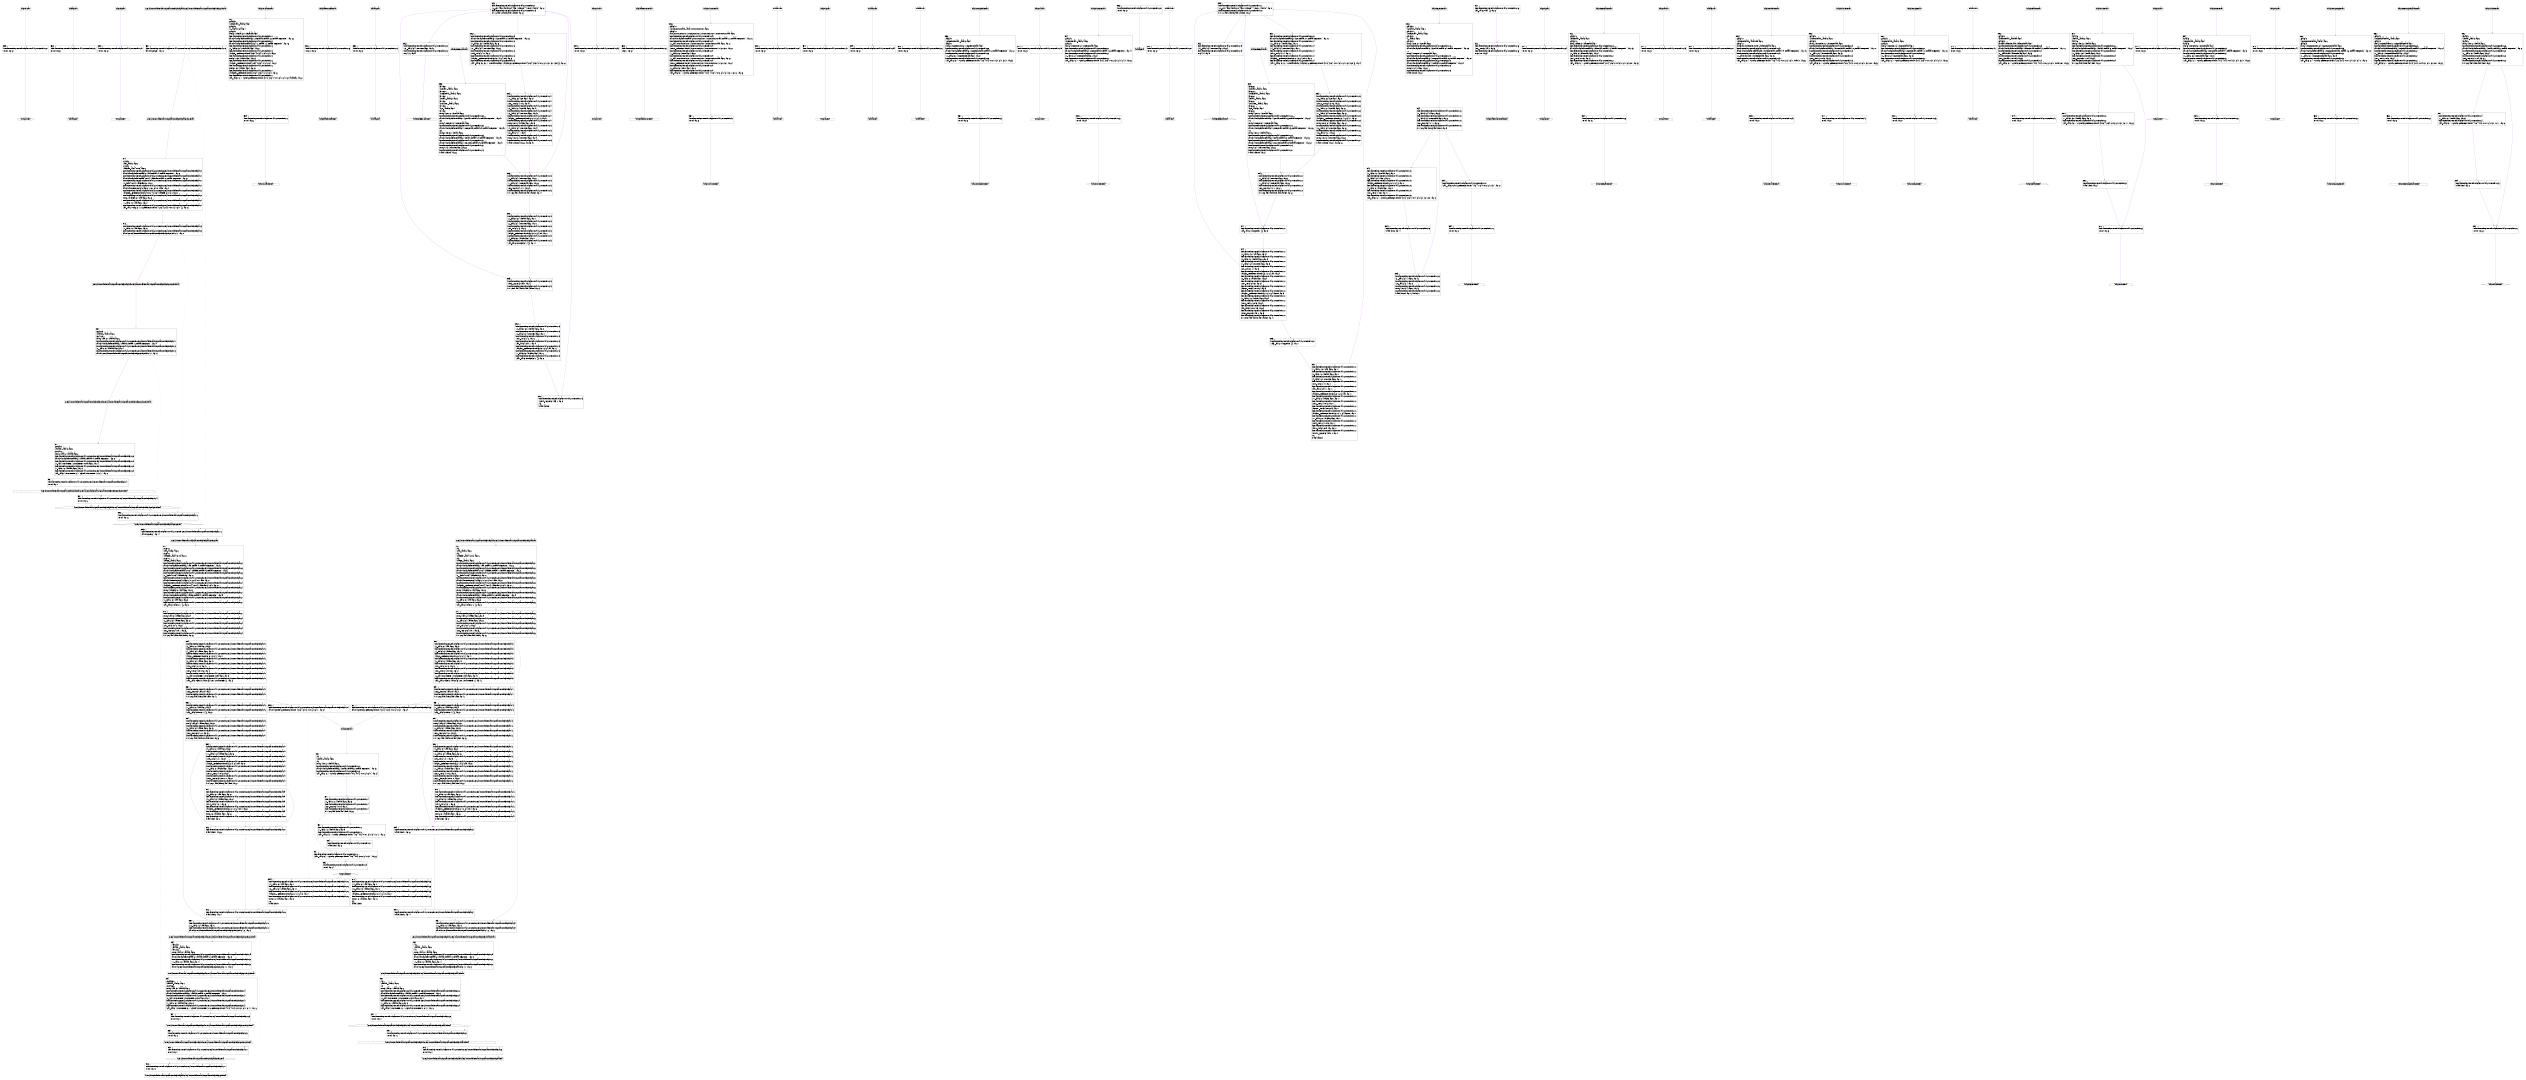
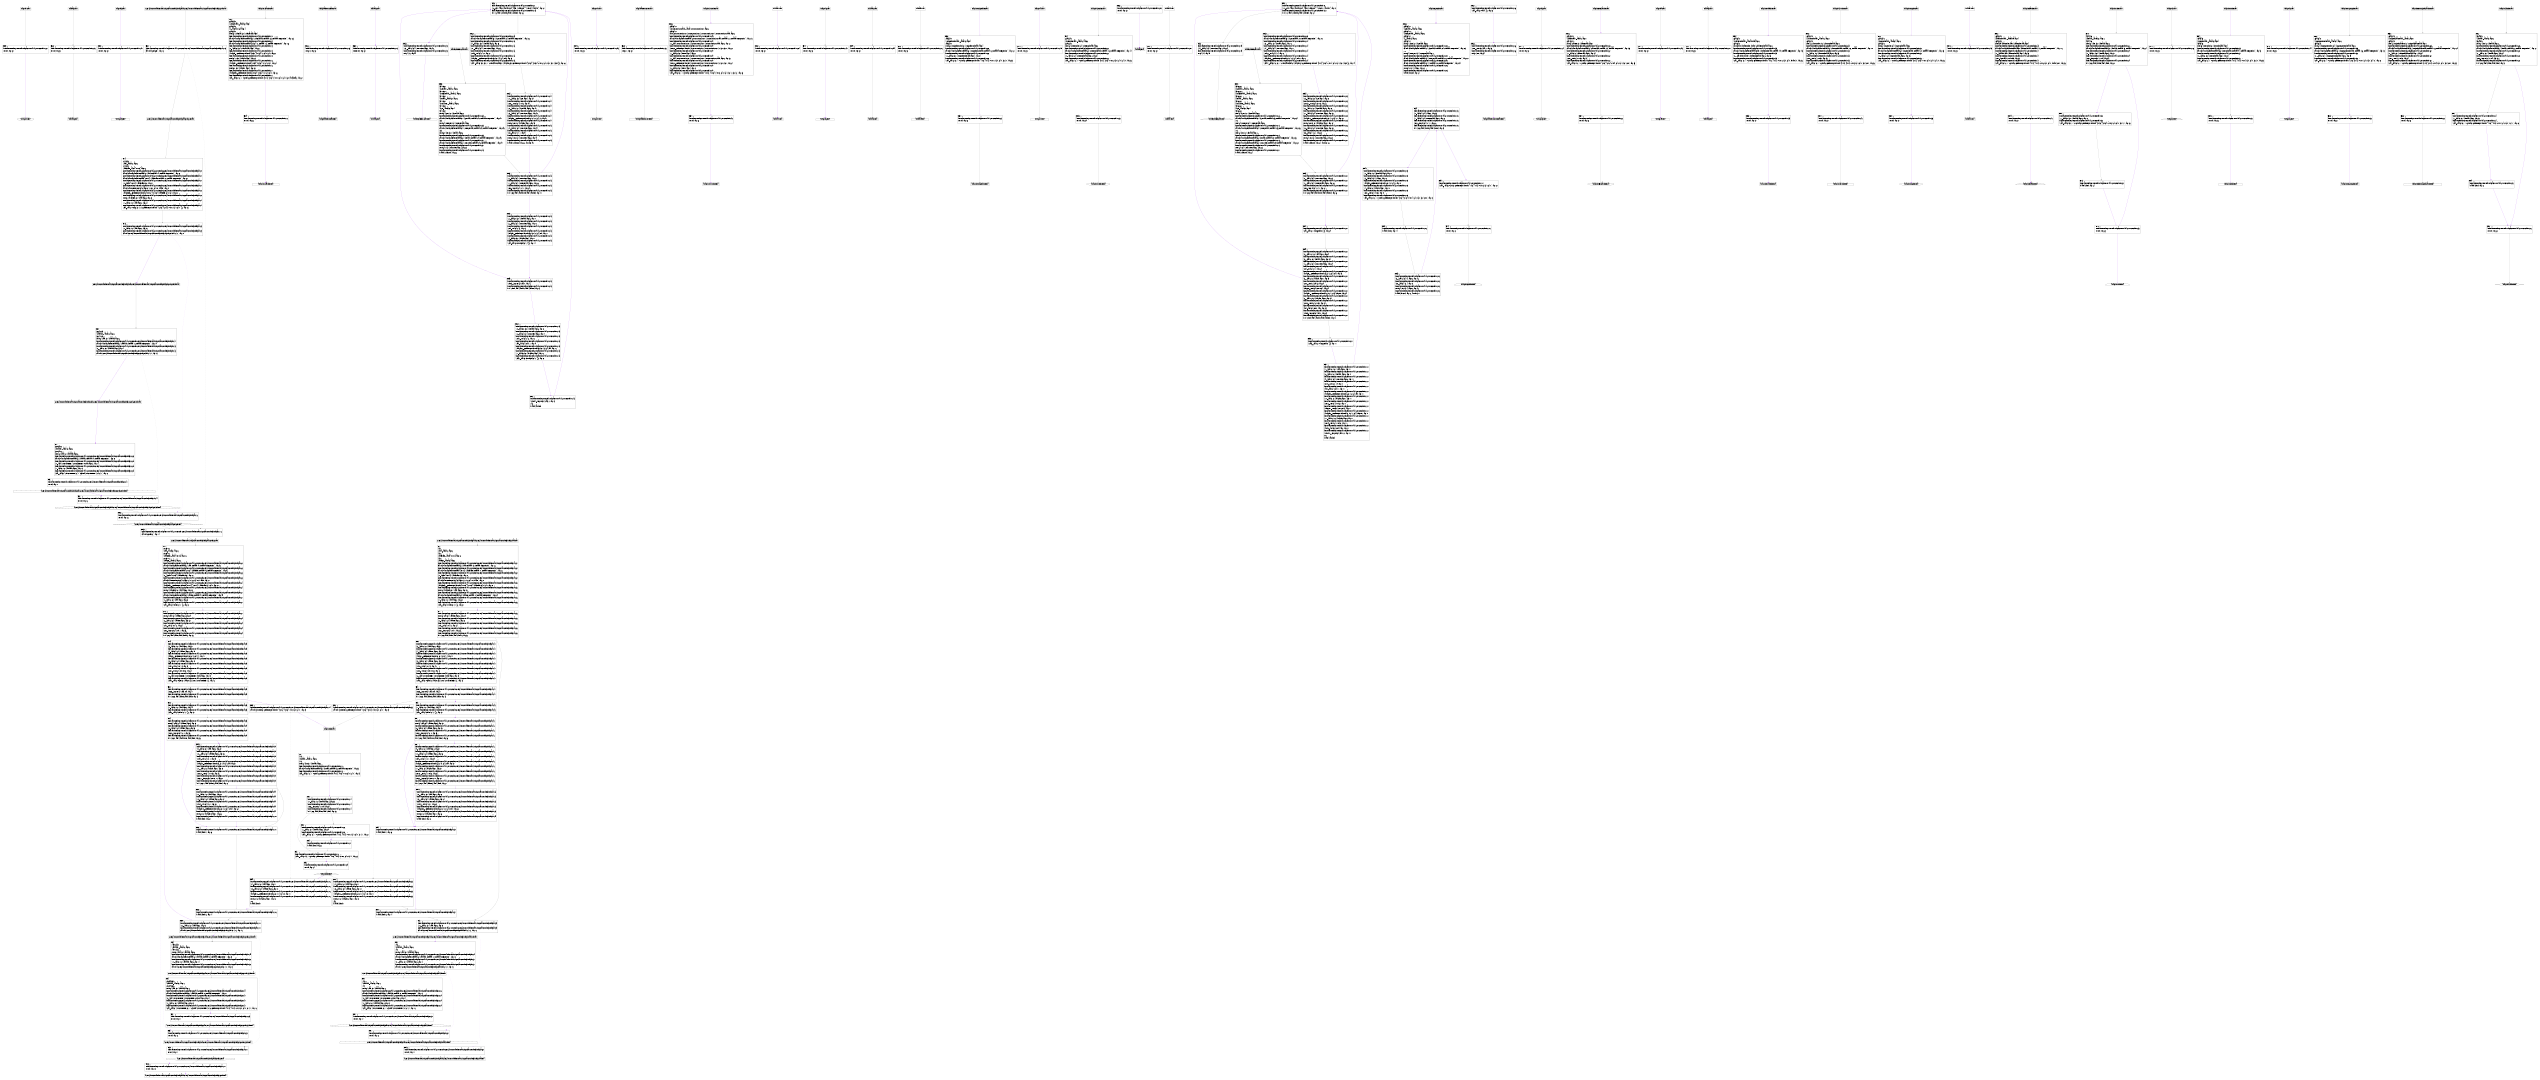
node "BB85:": text "ret void, !dbg !52" -> "intOne void, !dbg !52"
edge "BB47:" -> "BB48:": now "BB46:" -> "BB48:"
